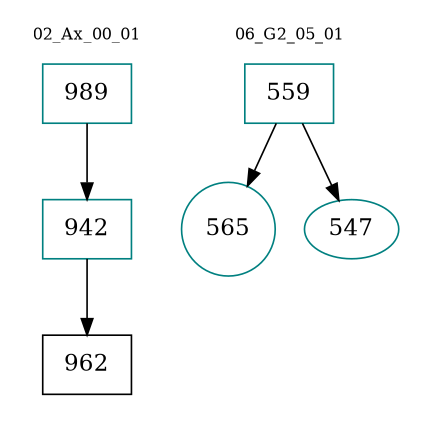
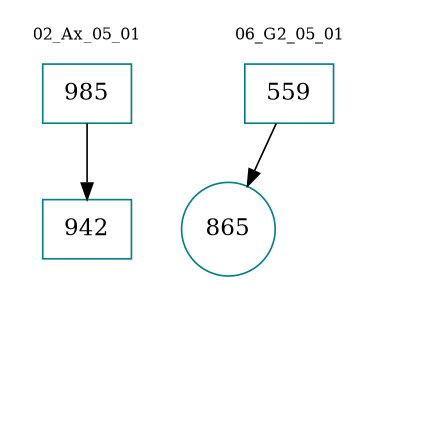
cluster "02_Ax_00_01": label "02_Ax_00_01" -> "02_Ax_05_01"
node "989": label "989" -> "985"
node "565": label "565" -> "865"
node "547": removed
node "962": removed
